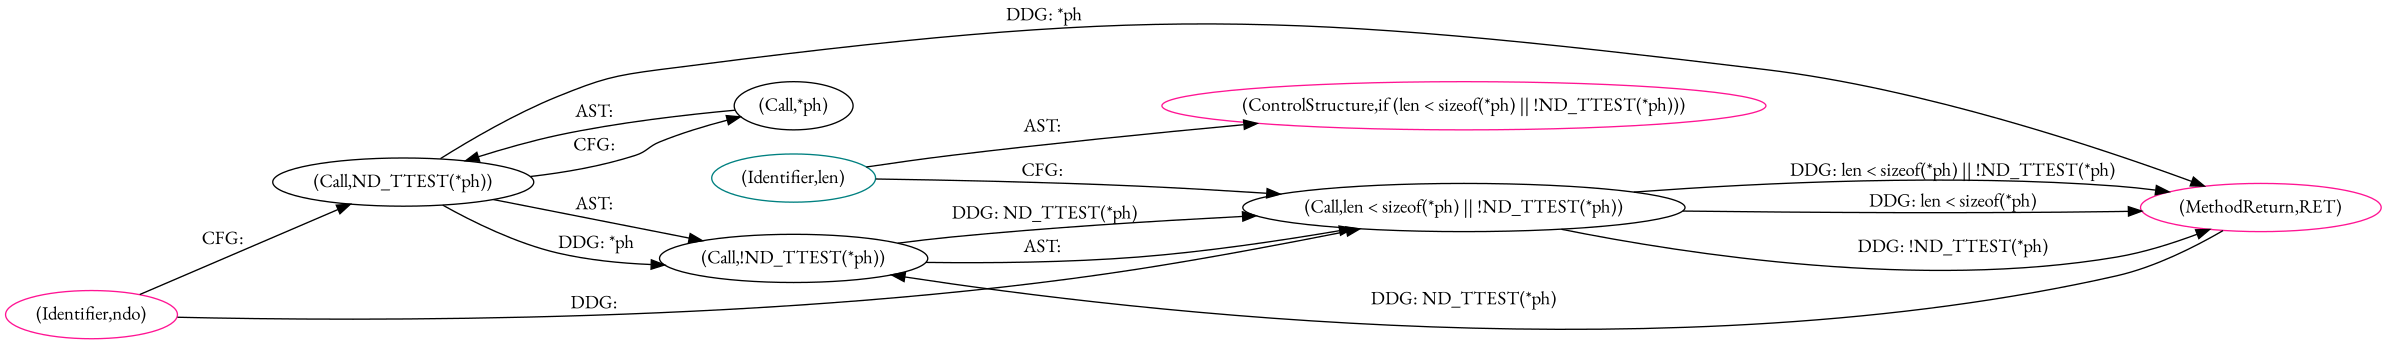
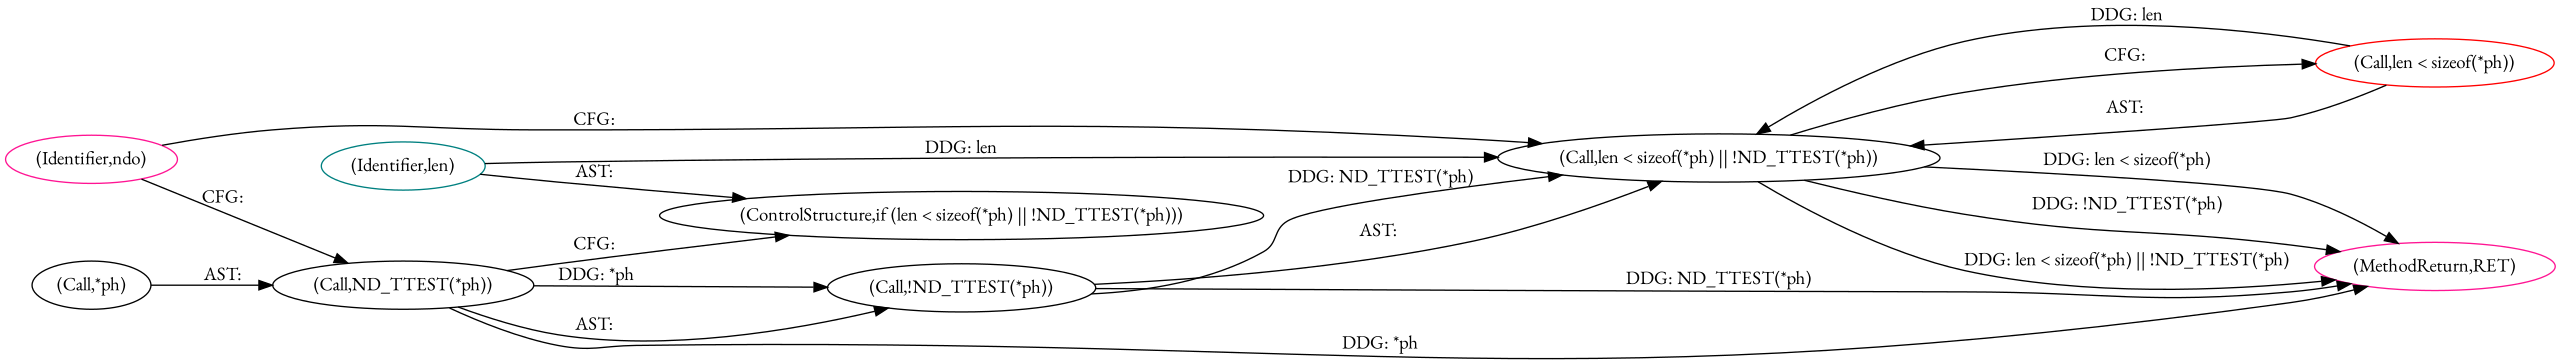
node "(Call,len < sizeof(*ph))": added
node "(ControlStructure,if (len < sizeof(*ph) || !ND_TTEST(*ph)))": color deeppink -> black
edge "(Call,ND_TTEST(*ph))" -> "(Call,*ph)": now "(Call,ND_TTEST(*ph))" -> "(ControlStructure,if (len < sizeof(*ph) || !ND_TTEST(*ph)))"
edge "(Identifier,len)" -> "(Call,len < sizeof(*ph) || !ND_TTEST(*ph))": label "CFG: " -> "DDG: len"
edge "(Identifier,ndo)" -> "(Call,len < sizeof(*ph) || !ND_TTEST(*ph))": label "DDG: " -> "CFG: "
edge "(MethodReturn,RET)" -> "(Call,!ND_TTEST(*ph))": reversed
